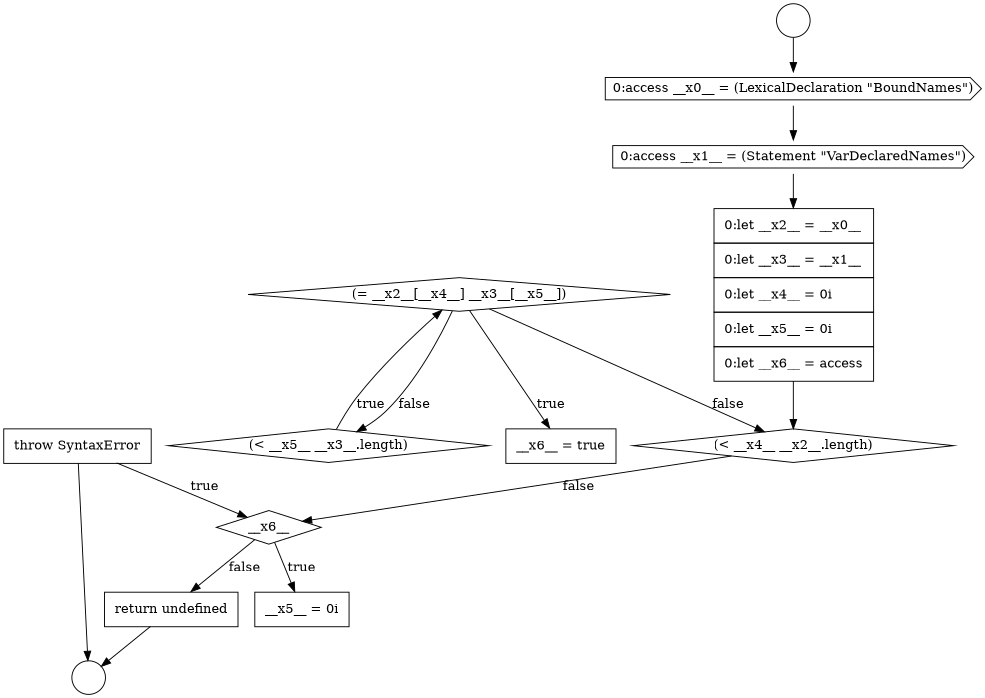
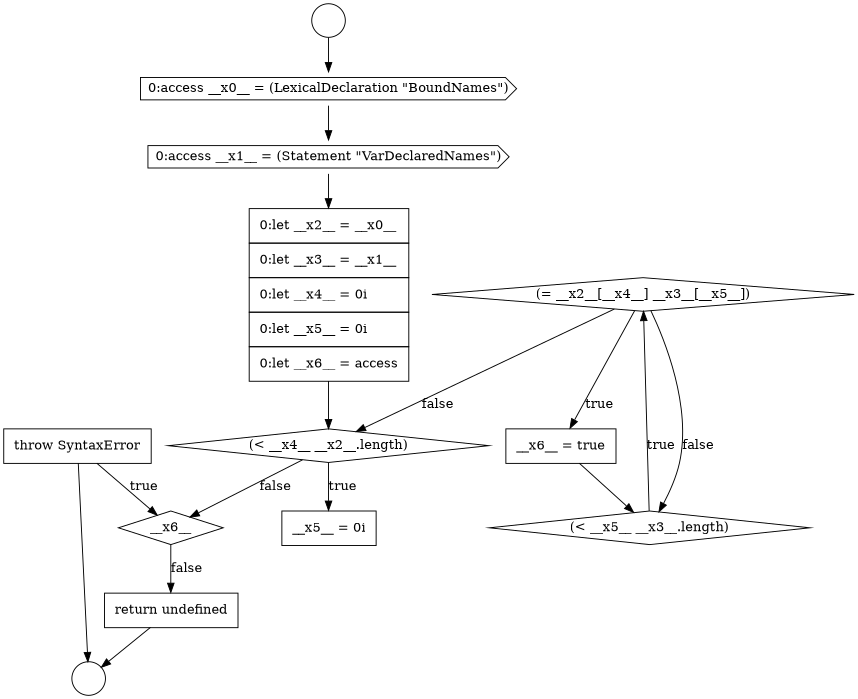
edge "__x6__ = true" -> "(< __x5__ __x3__.length)": added
edge "__x6__" -> "__x5__ = 0i": now "(< __x4__ __x2__.length)" -> "__x5__ = 0i"
